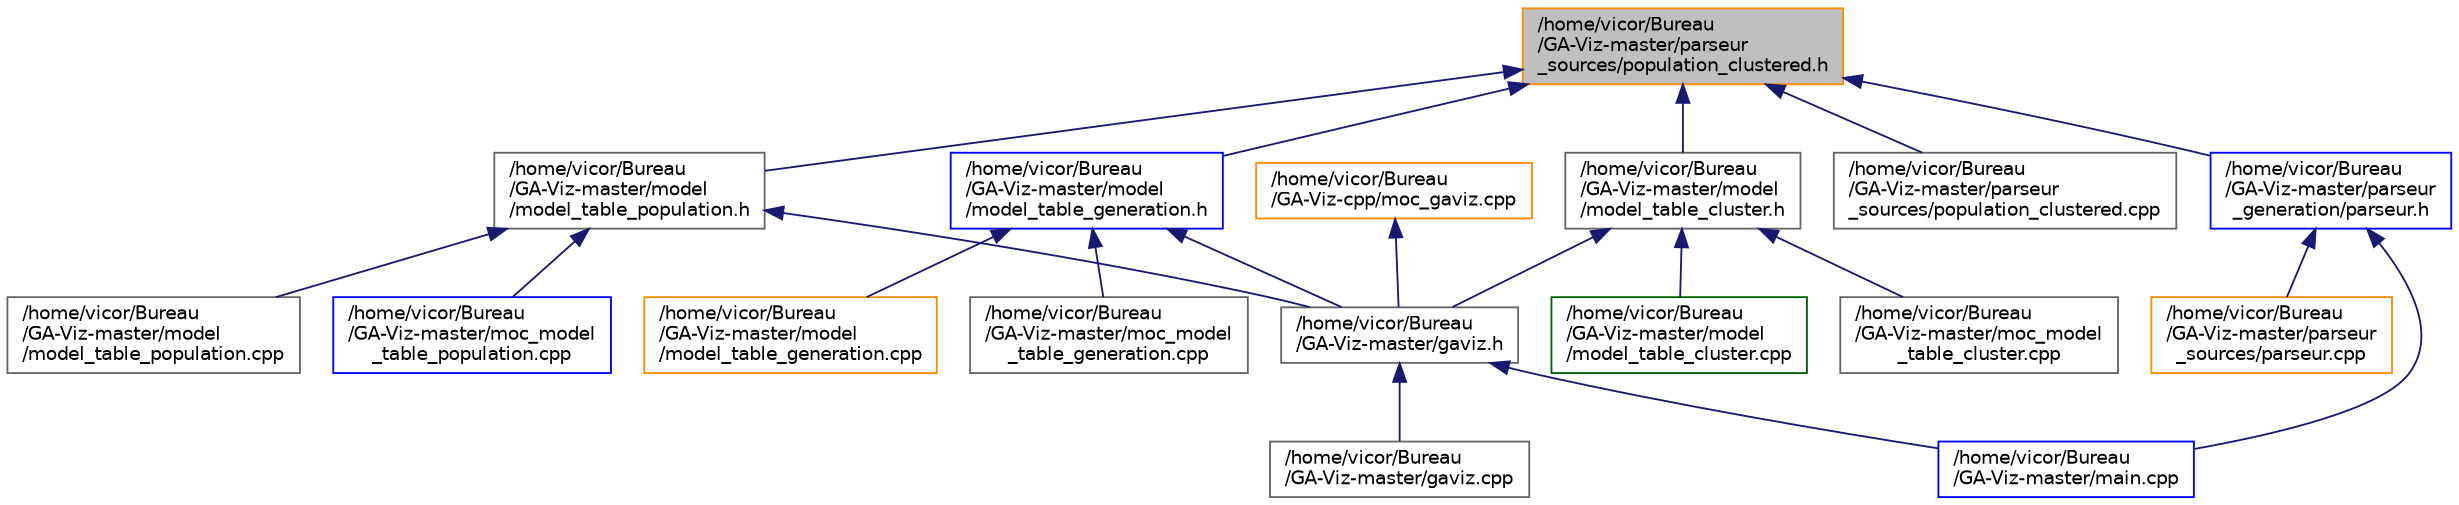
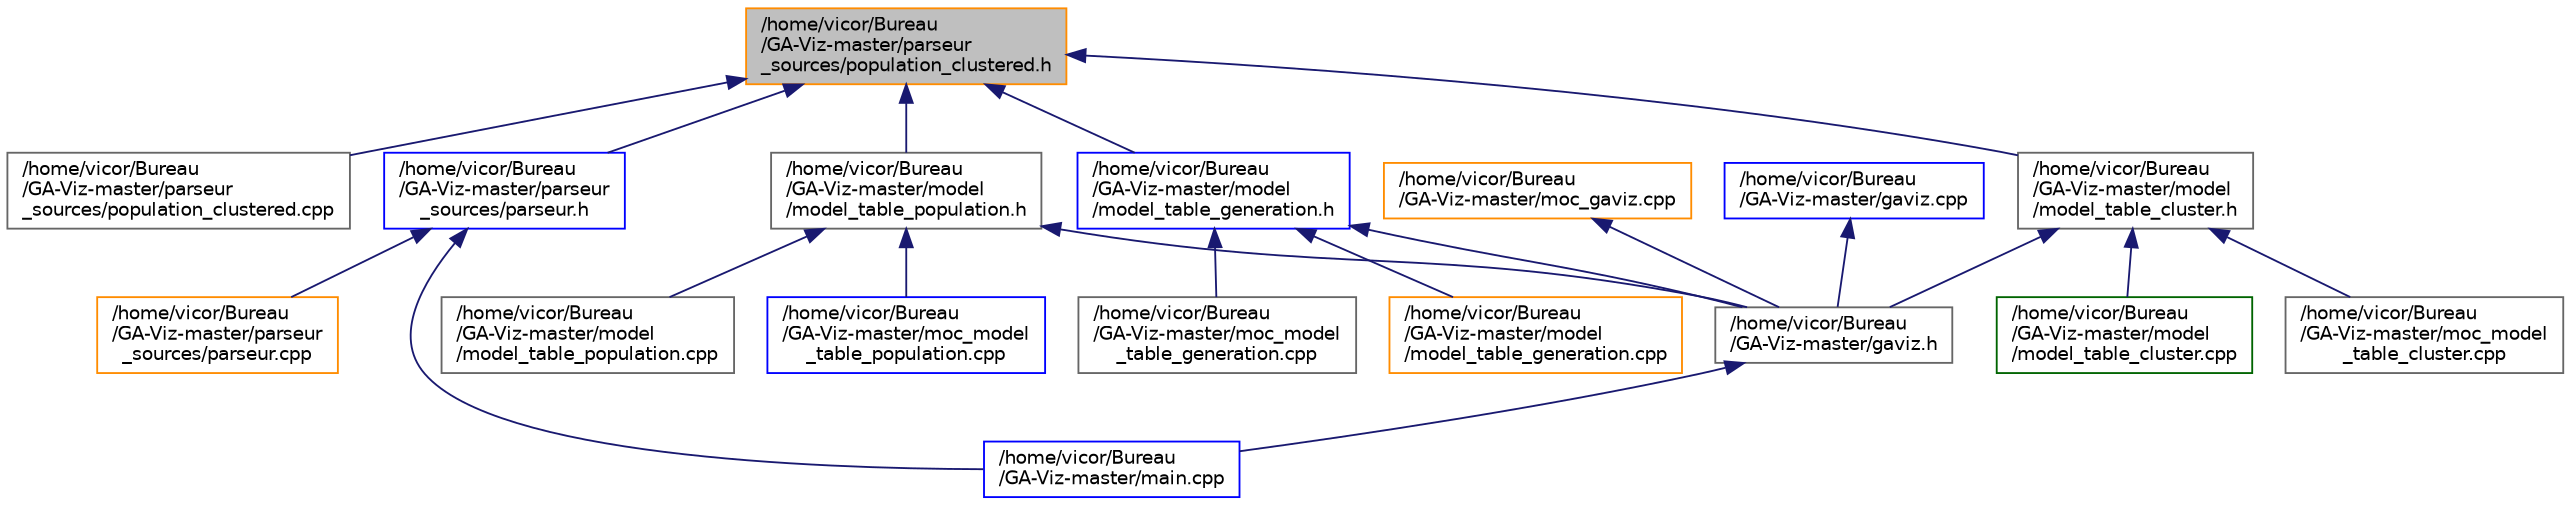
node "/home/vicor/Bureau /GA-Viz-cpp/moc_gaviz.cpp": label "/home/vicor/Bureau /GA-Viz-cpp/moc_gaviz.cpp" -> "/home/vicor/Bureau /GA-Viz-master/moc_gaviz.cpp"
node "/home/vicor/Bureau /GA-Viz-master/parseur _generation/parseur.h": label "/home/vicor/Bureau /GA-Viz-master/parseur _generation/parseur.h" -> "/home/vicor/Bureau /GA-Viz-master/parseur _sources/parseur.h"
edge "/home/vicor/Bureau /GA-Viz-master/gaviz.cpp" -> "/home/vicor/Bureau /GA-Viz-master/gaviz.h": reversed
node "/home/vicor/Bureau /GA-Viz-master/gaviz.cpp": color gray40 -> blue
